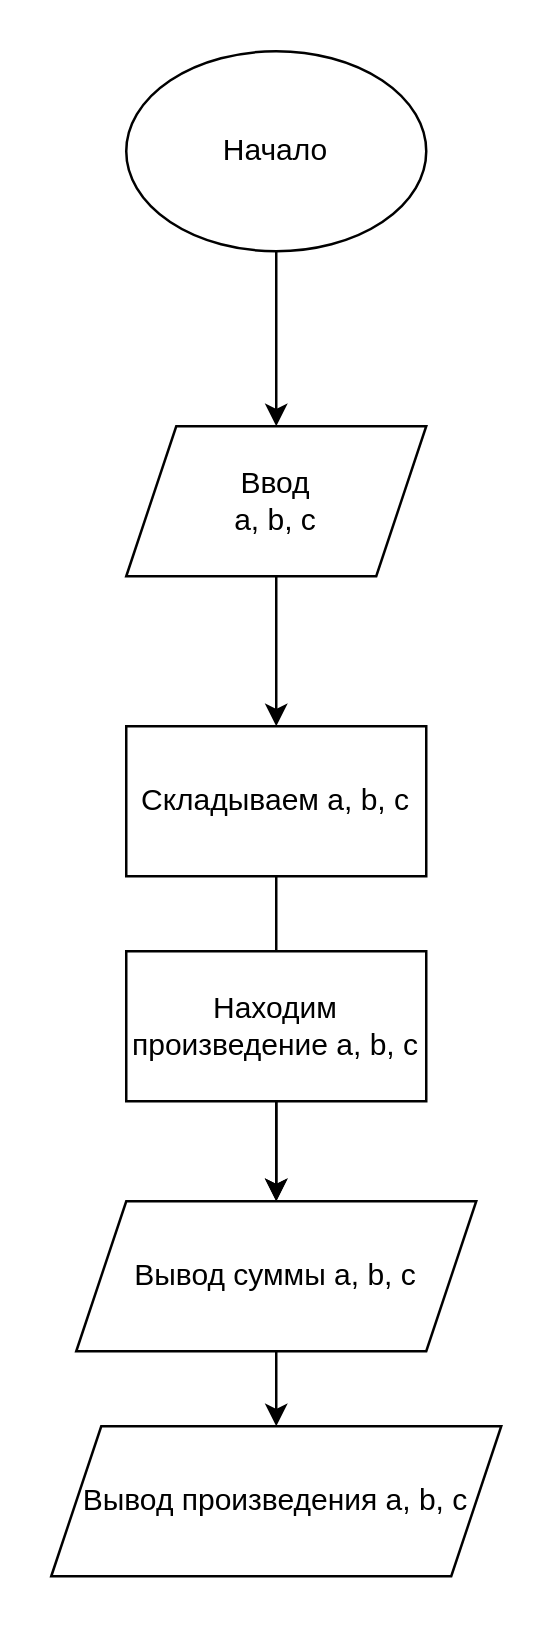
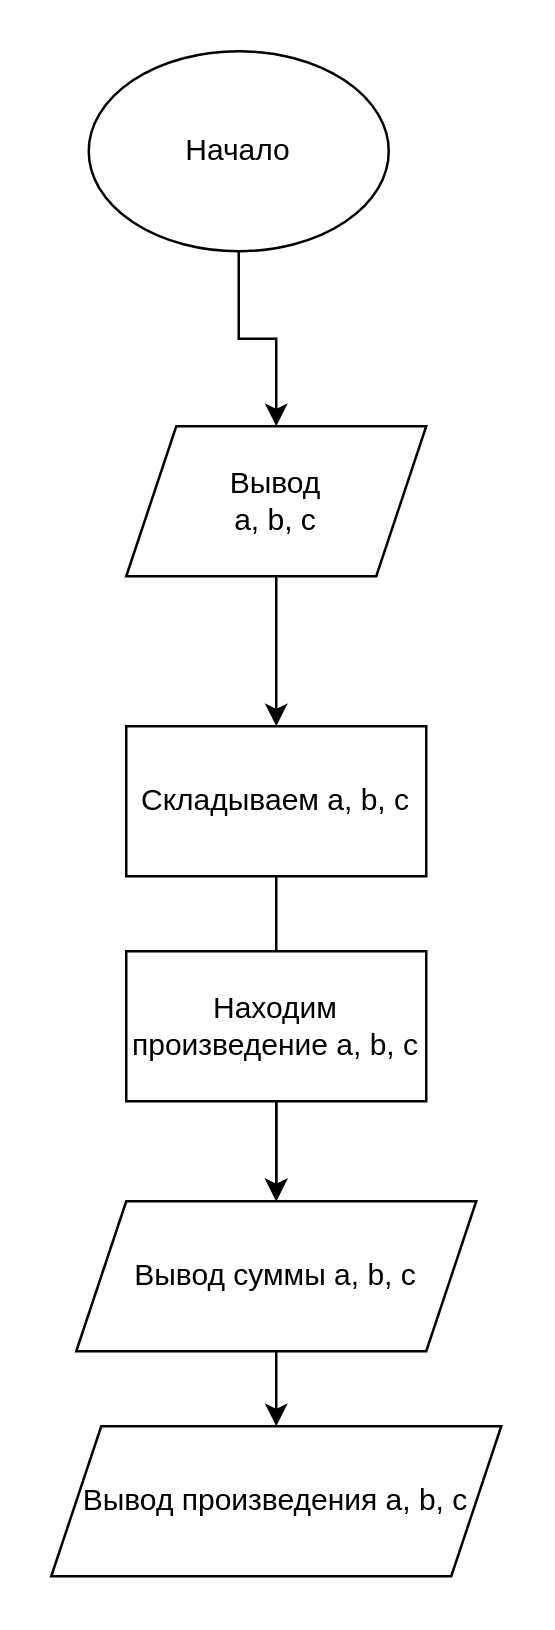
node "Начало": moved (276, 151) -> (239, 151)
node "Ввод a, b, c": label "Ввод a, b, c" -> "Вывод a, b, c"
